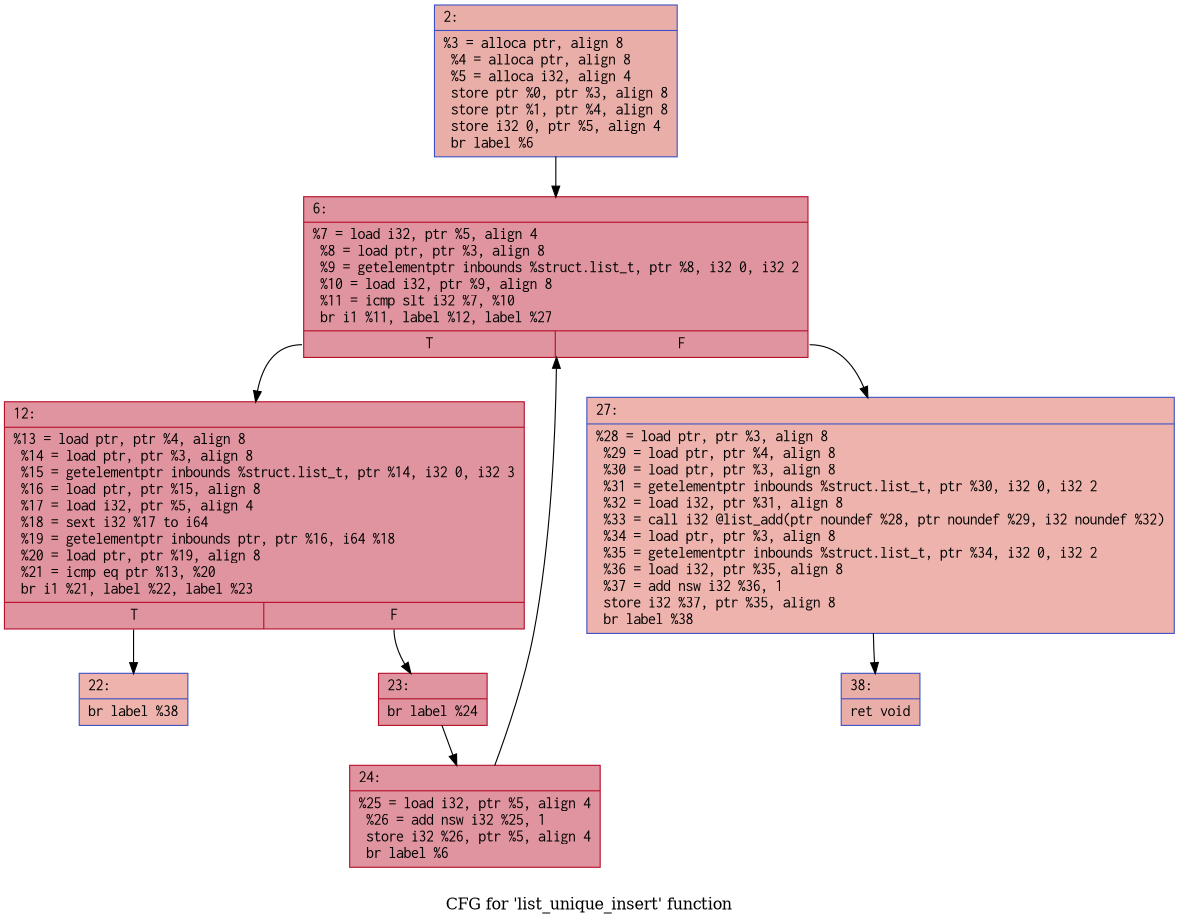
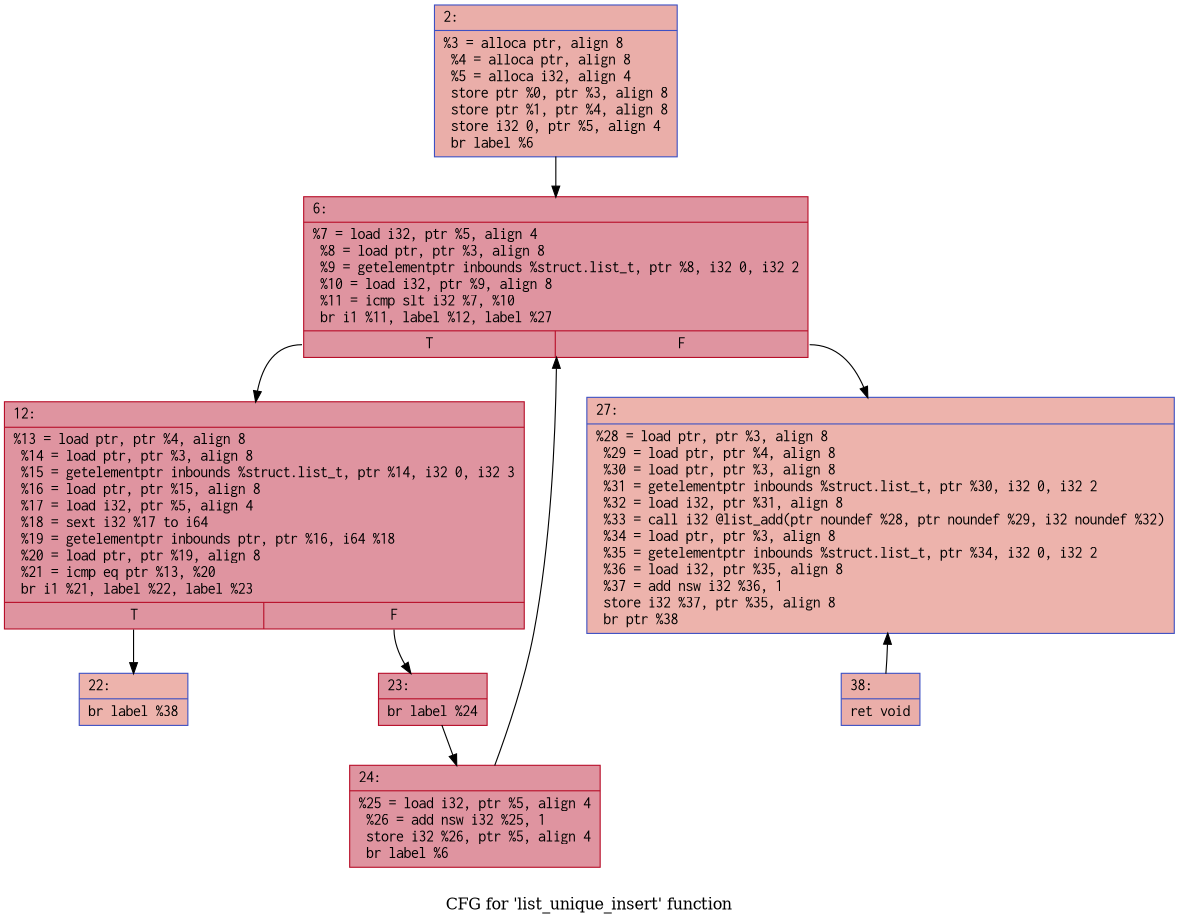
node "27:": text "br label %38" -> "br ptr %38"
edge "27:" -> "38:": reversed
